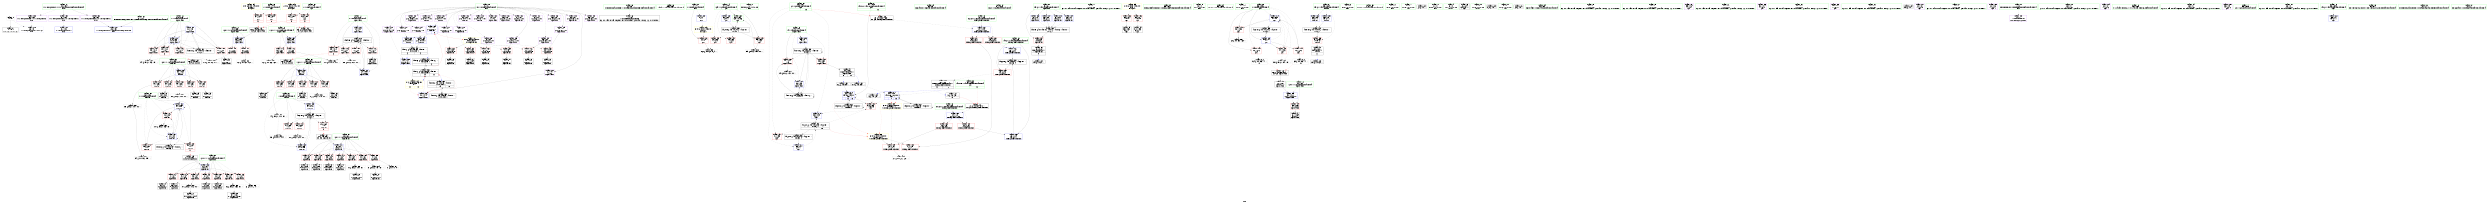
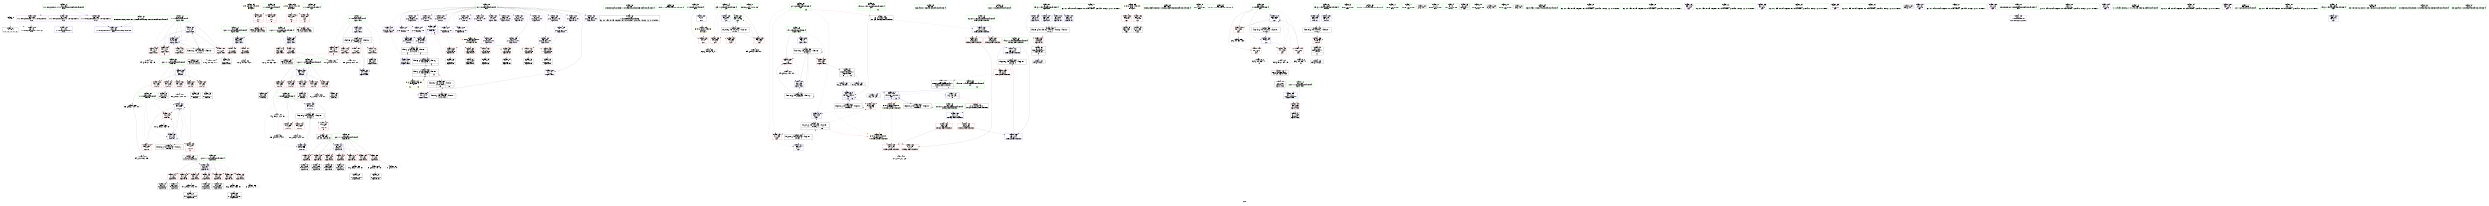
node "NodeID: 4": removed
